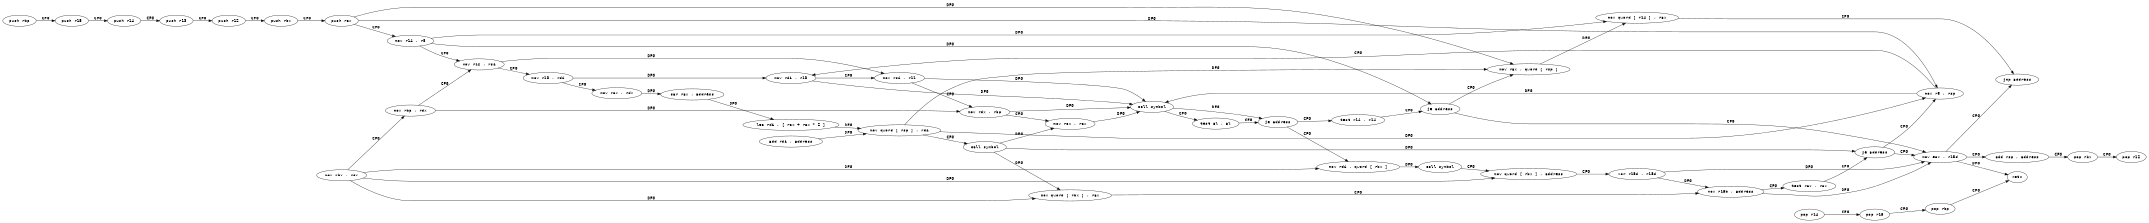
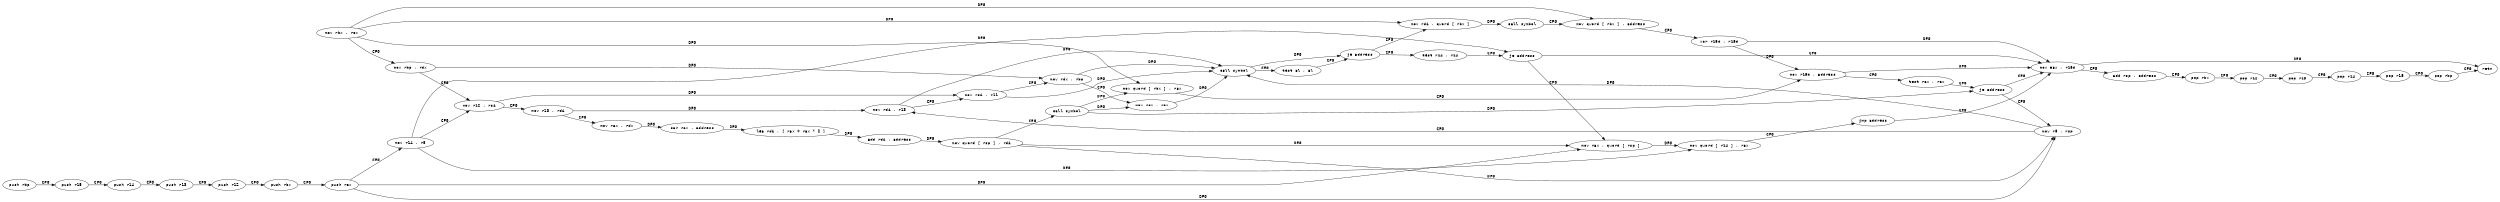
node "pop r13": added
edge "mov eax , r15d" -> "jmp address": reversed
edge "lea rdi , [ rax + rax * 2 ]" -> "mov qword [ rsp ] , rdi": now "lea rdi , [ rax + rax * 2 ]" -> "add rdi , address"
